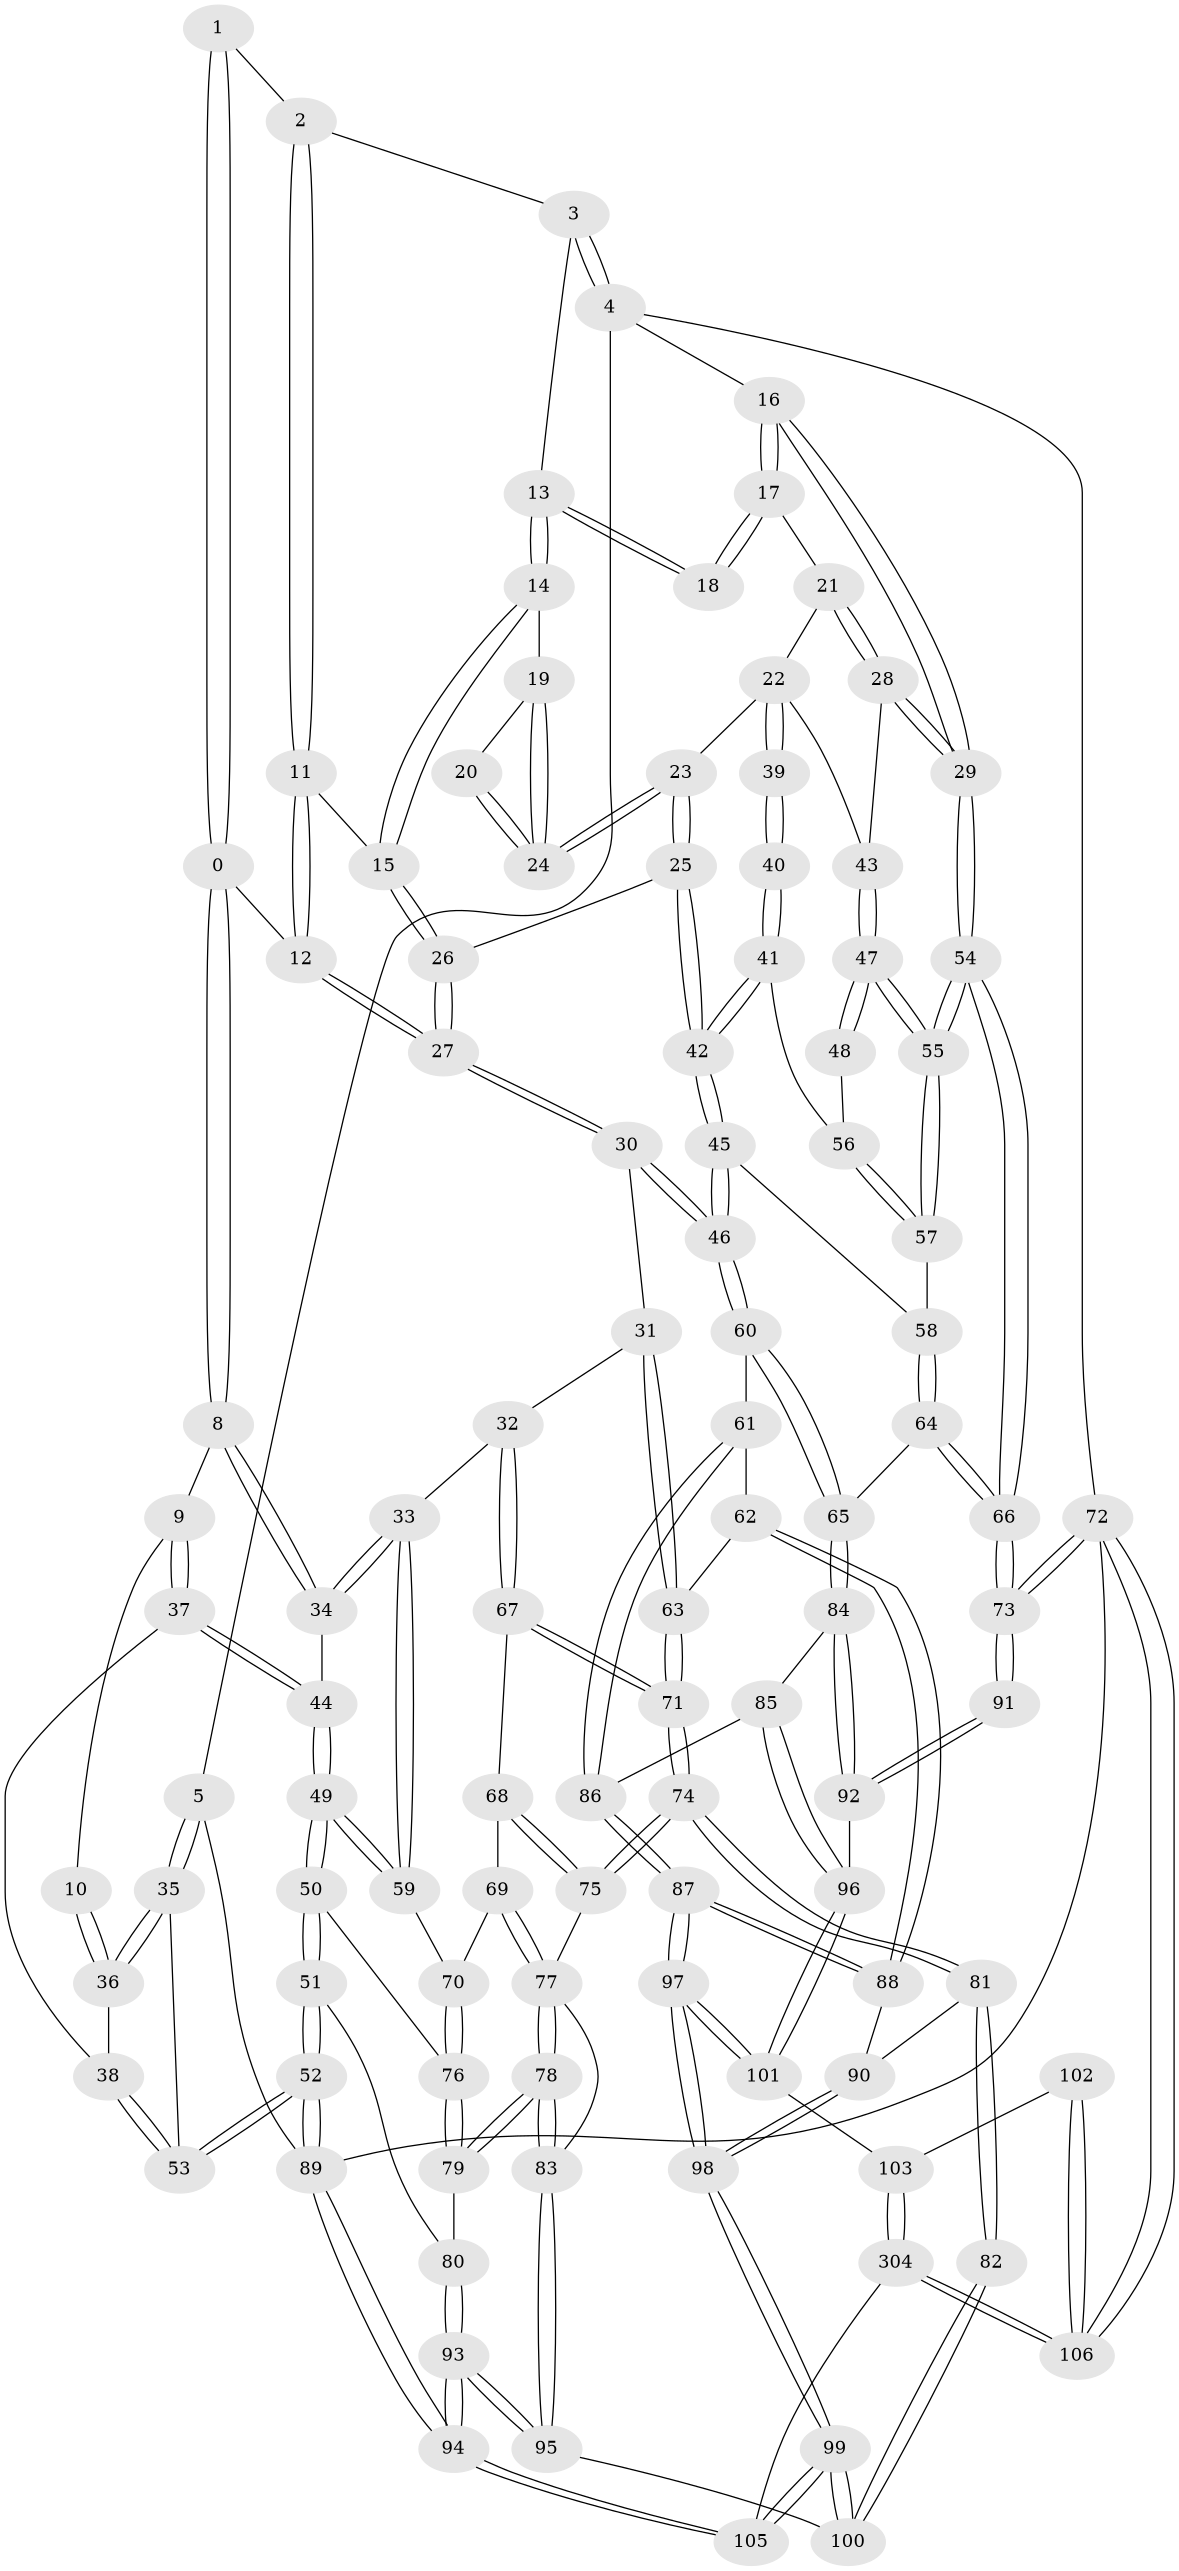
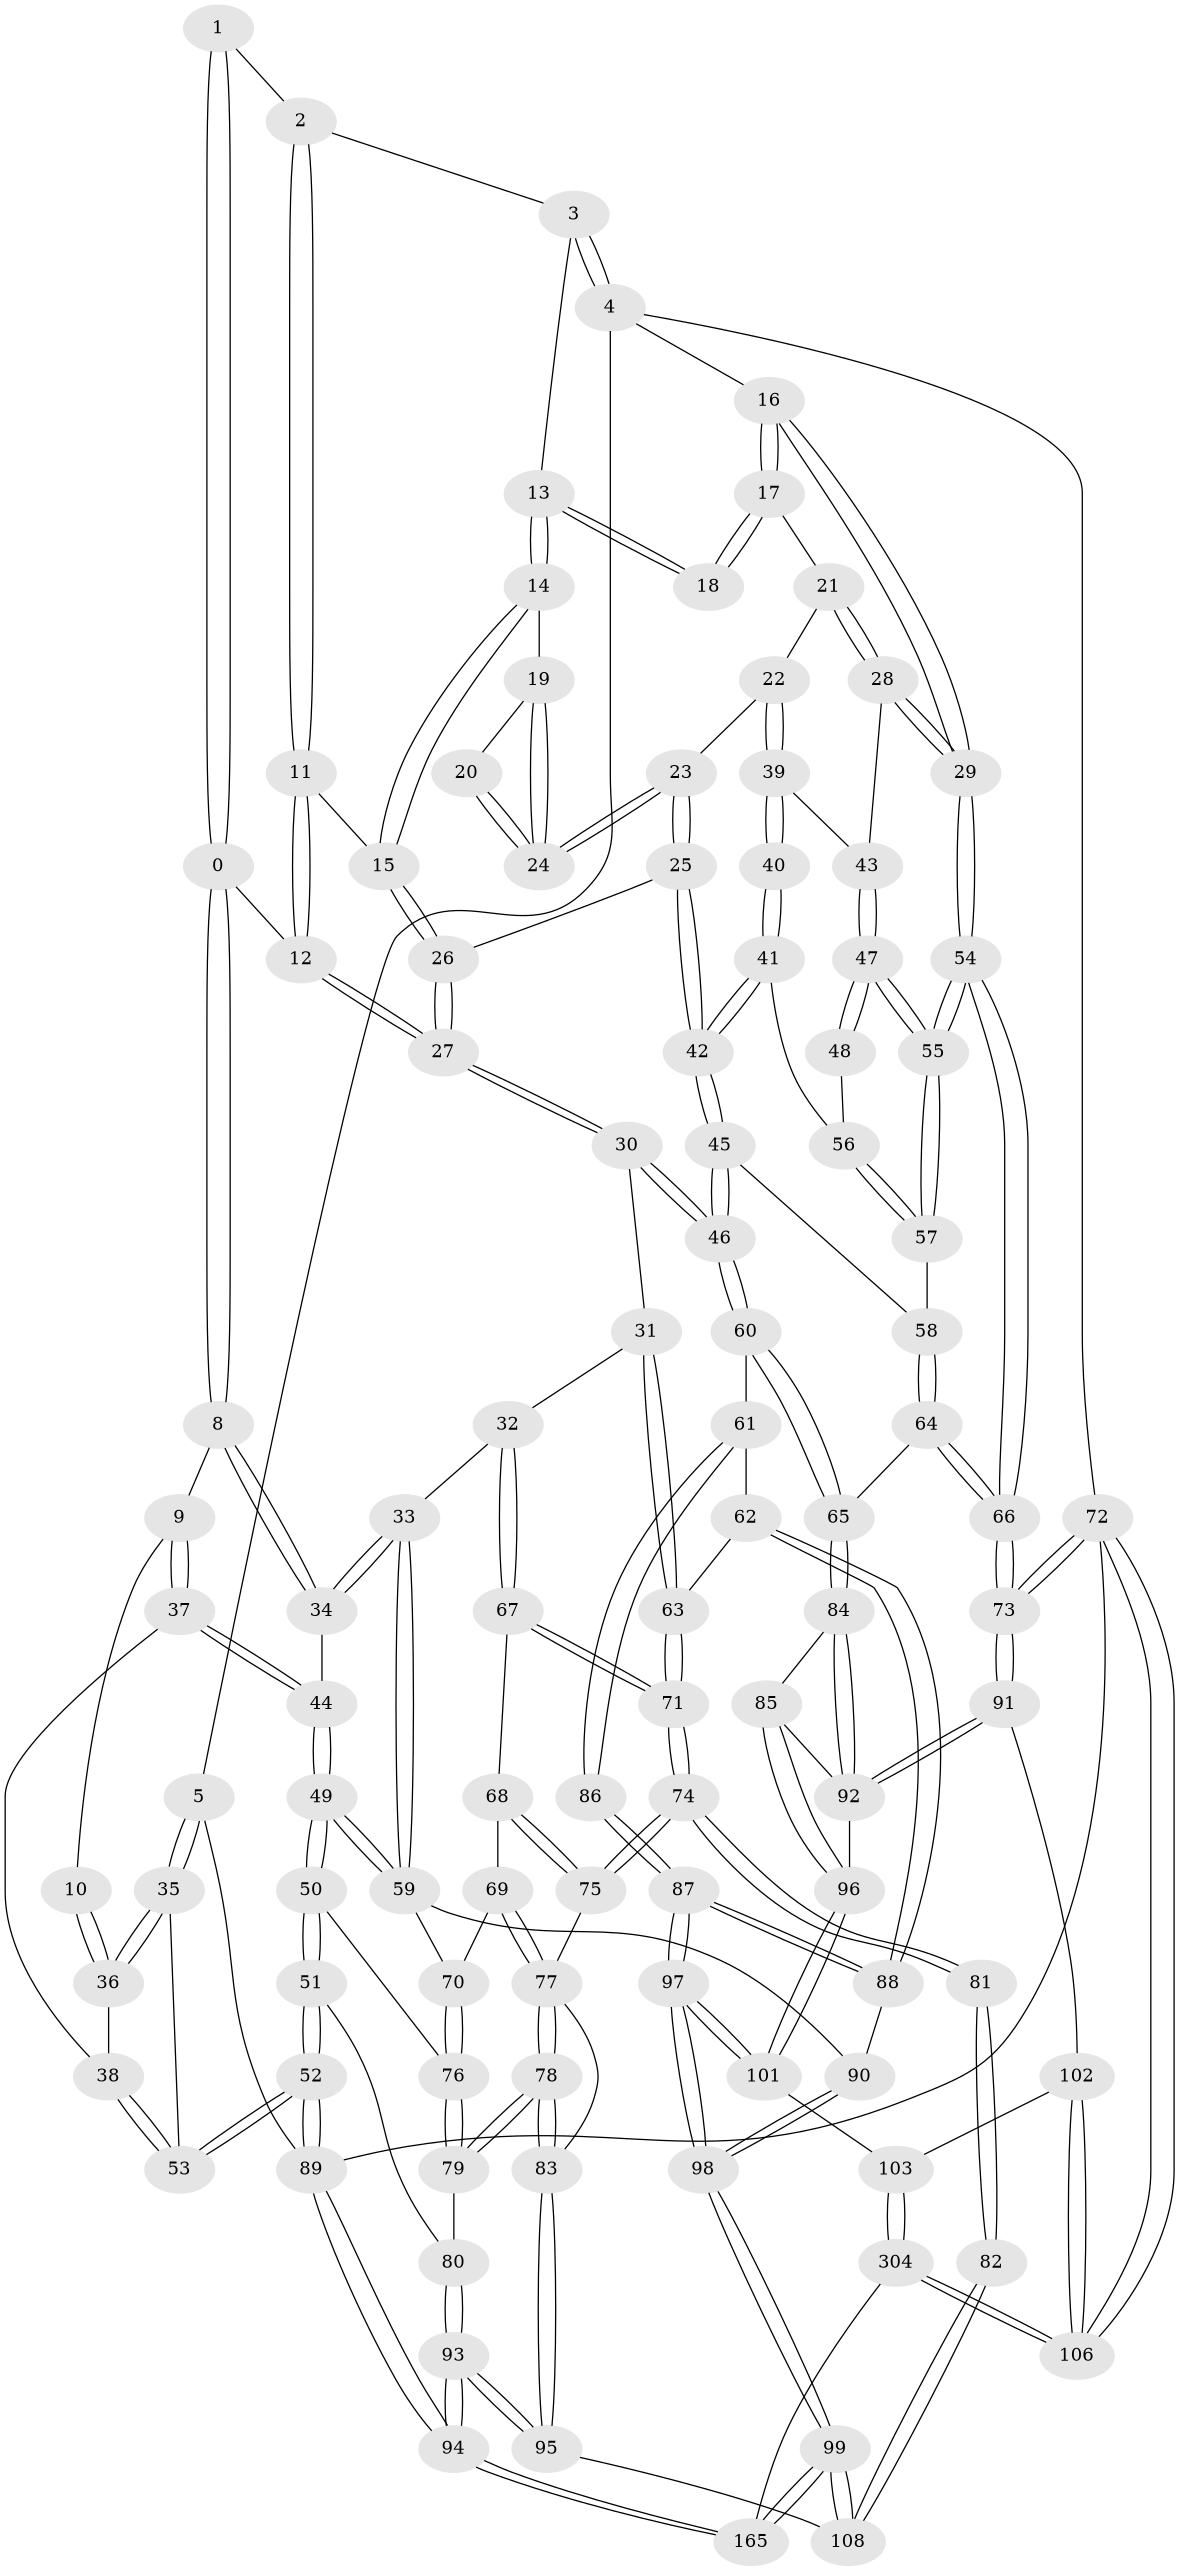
edge "22" -- "43": now "39" -- "43"
edge "85" -- "86": now "85" -- "92"
edge "91" -- "102": added
edge "81" -- "90": now "59" -- "90"
node "105": label "105" -> "165"
node "100": label "100" -> "108"
